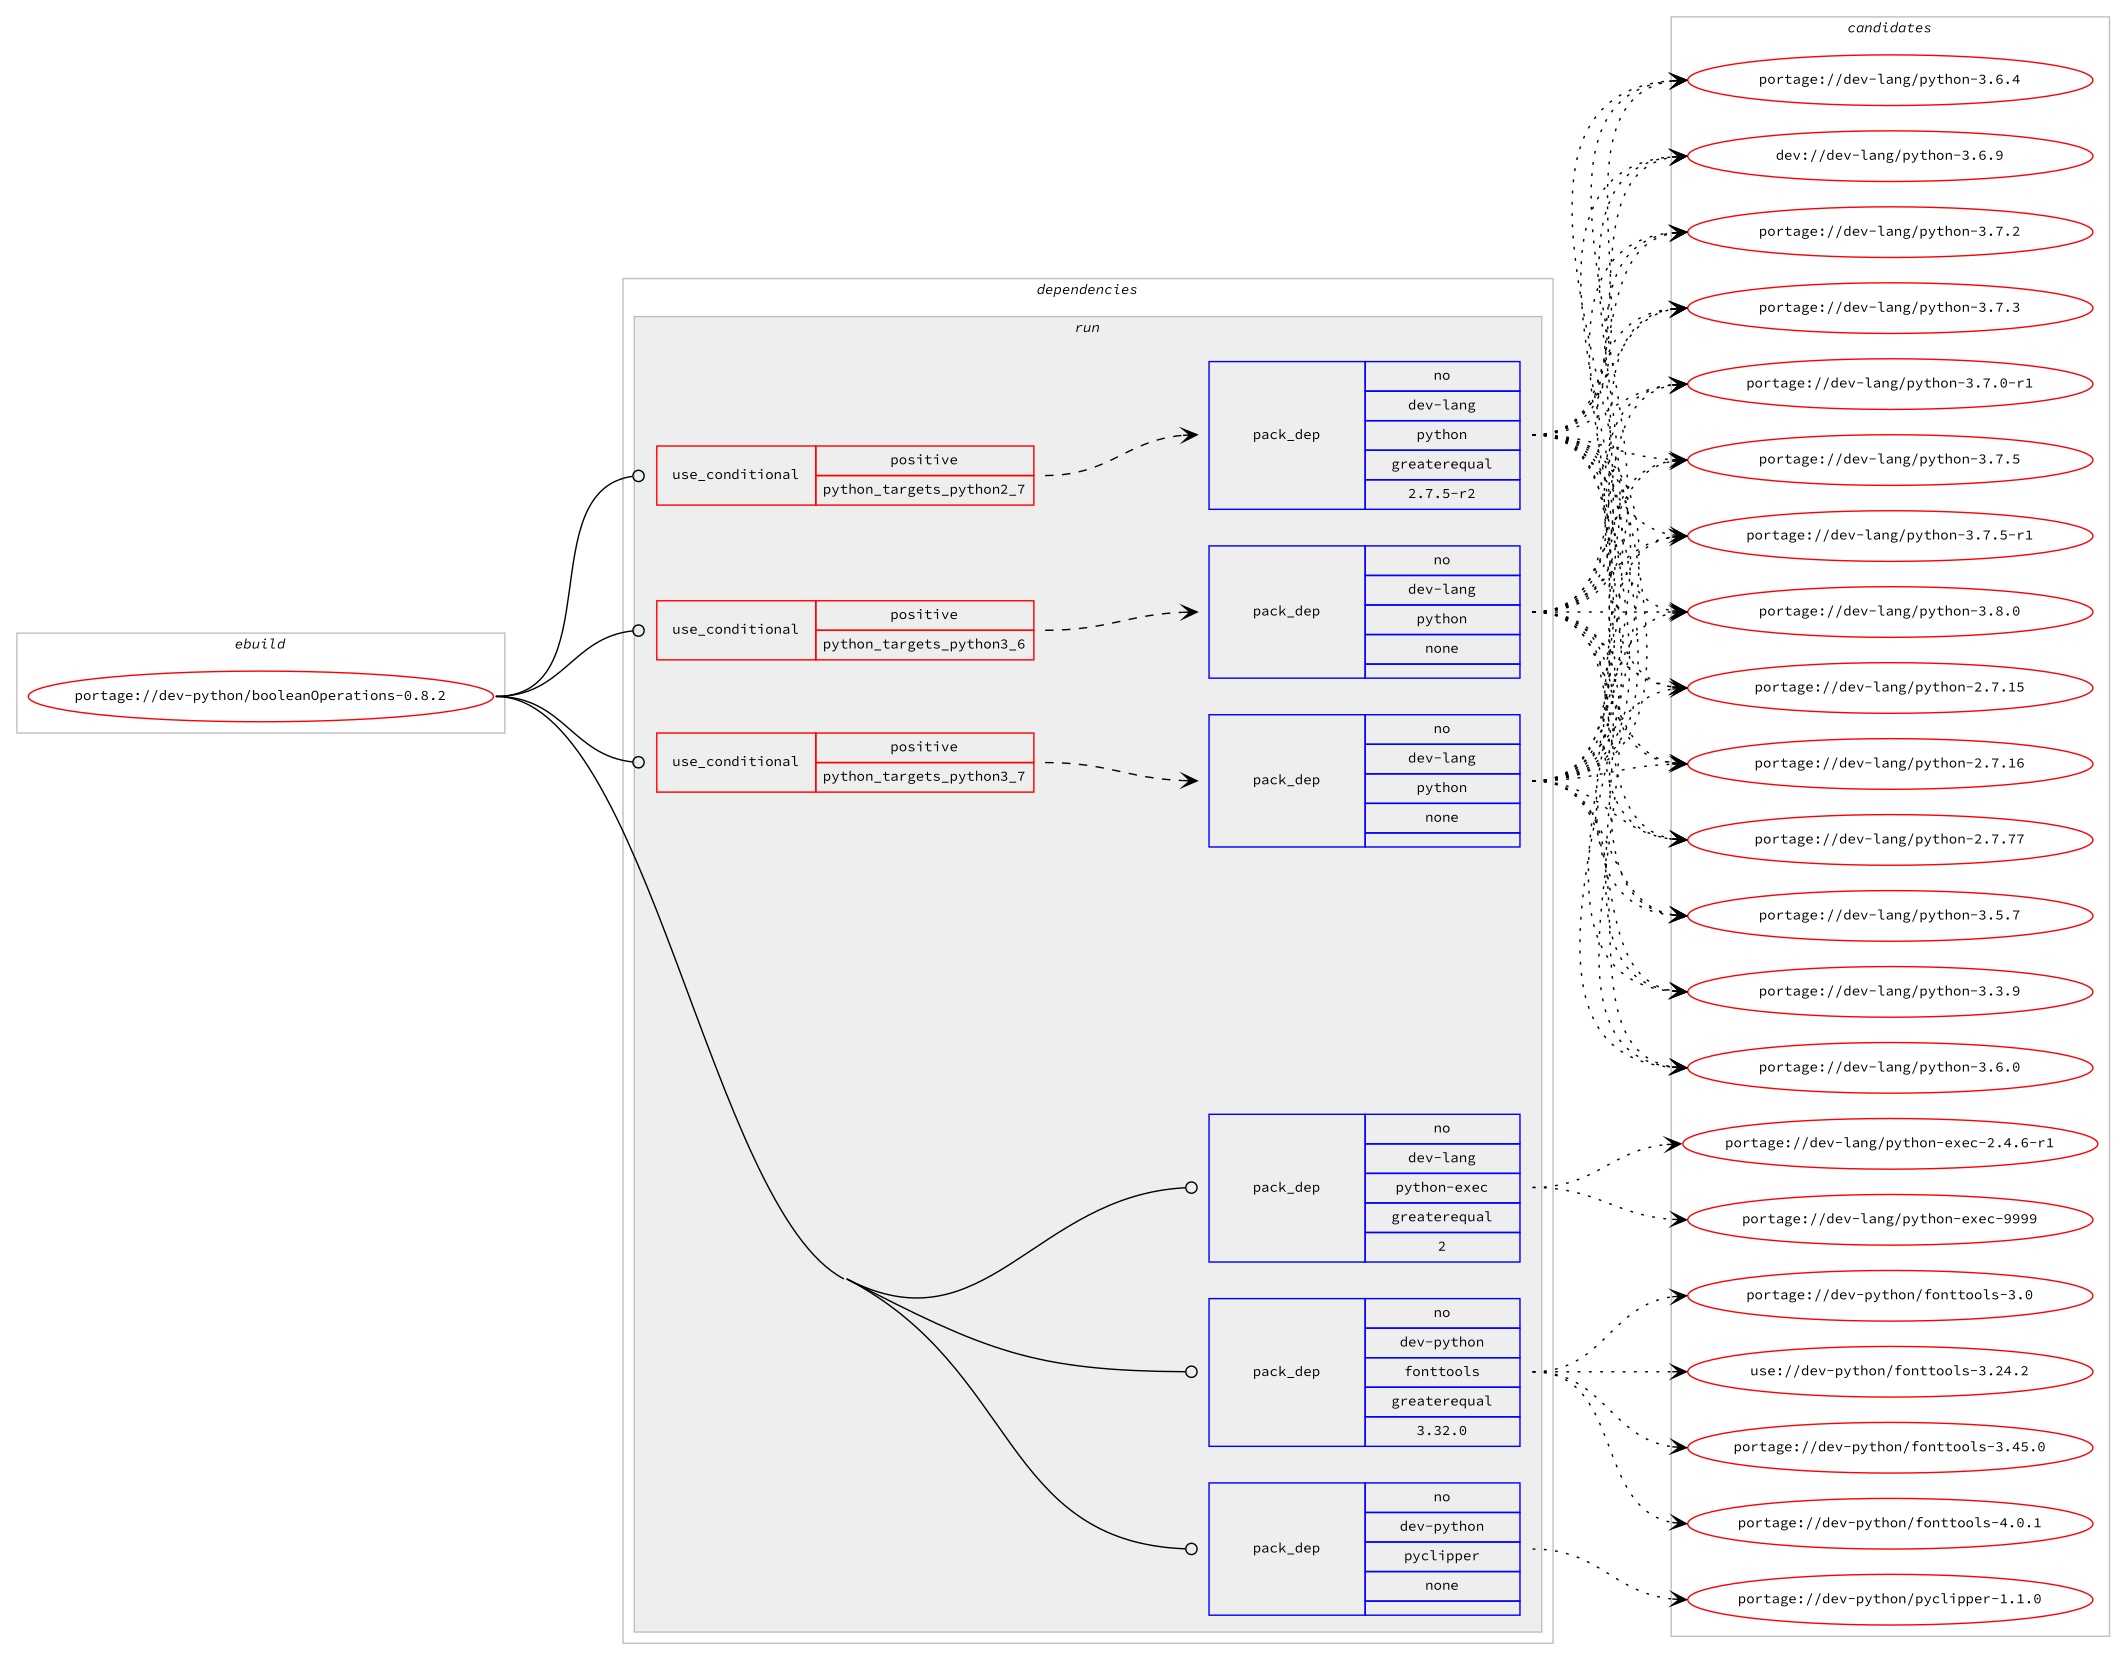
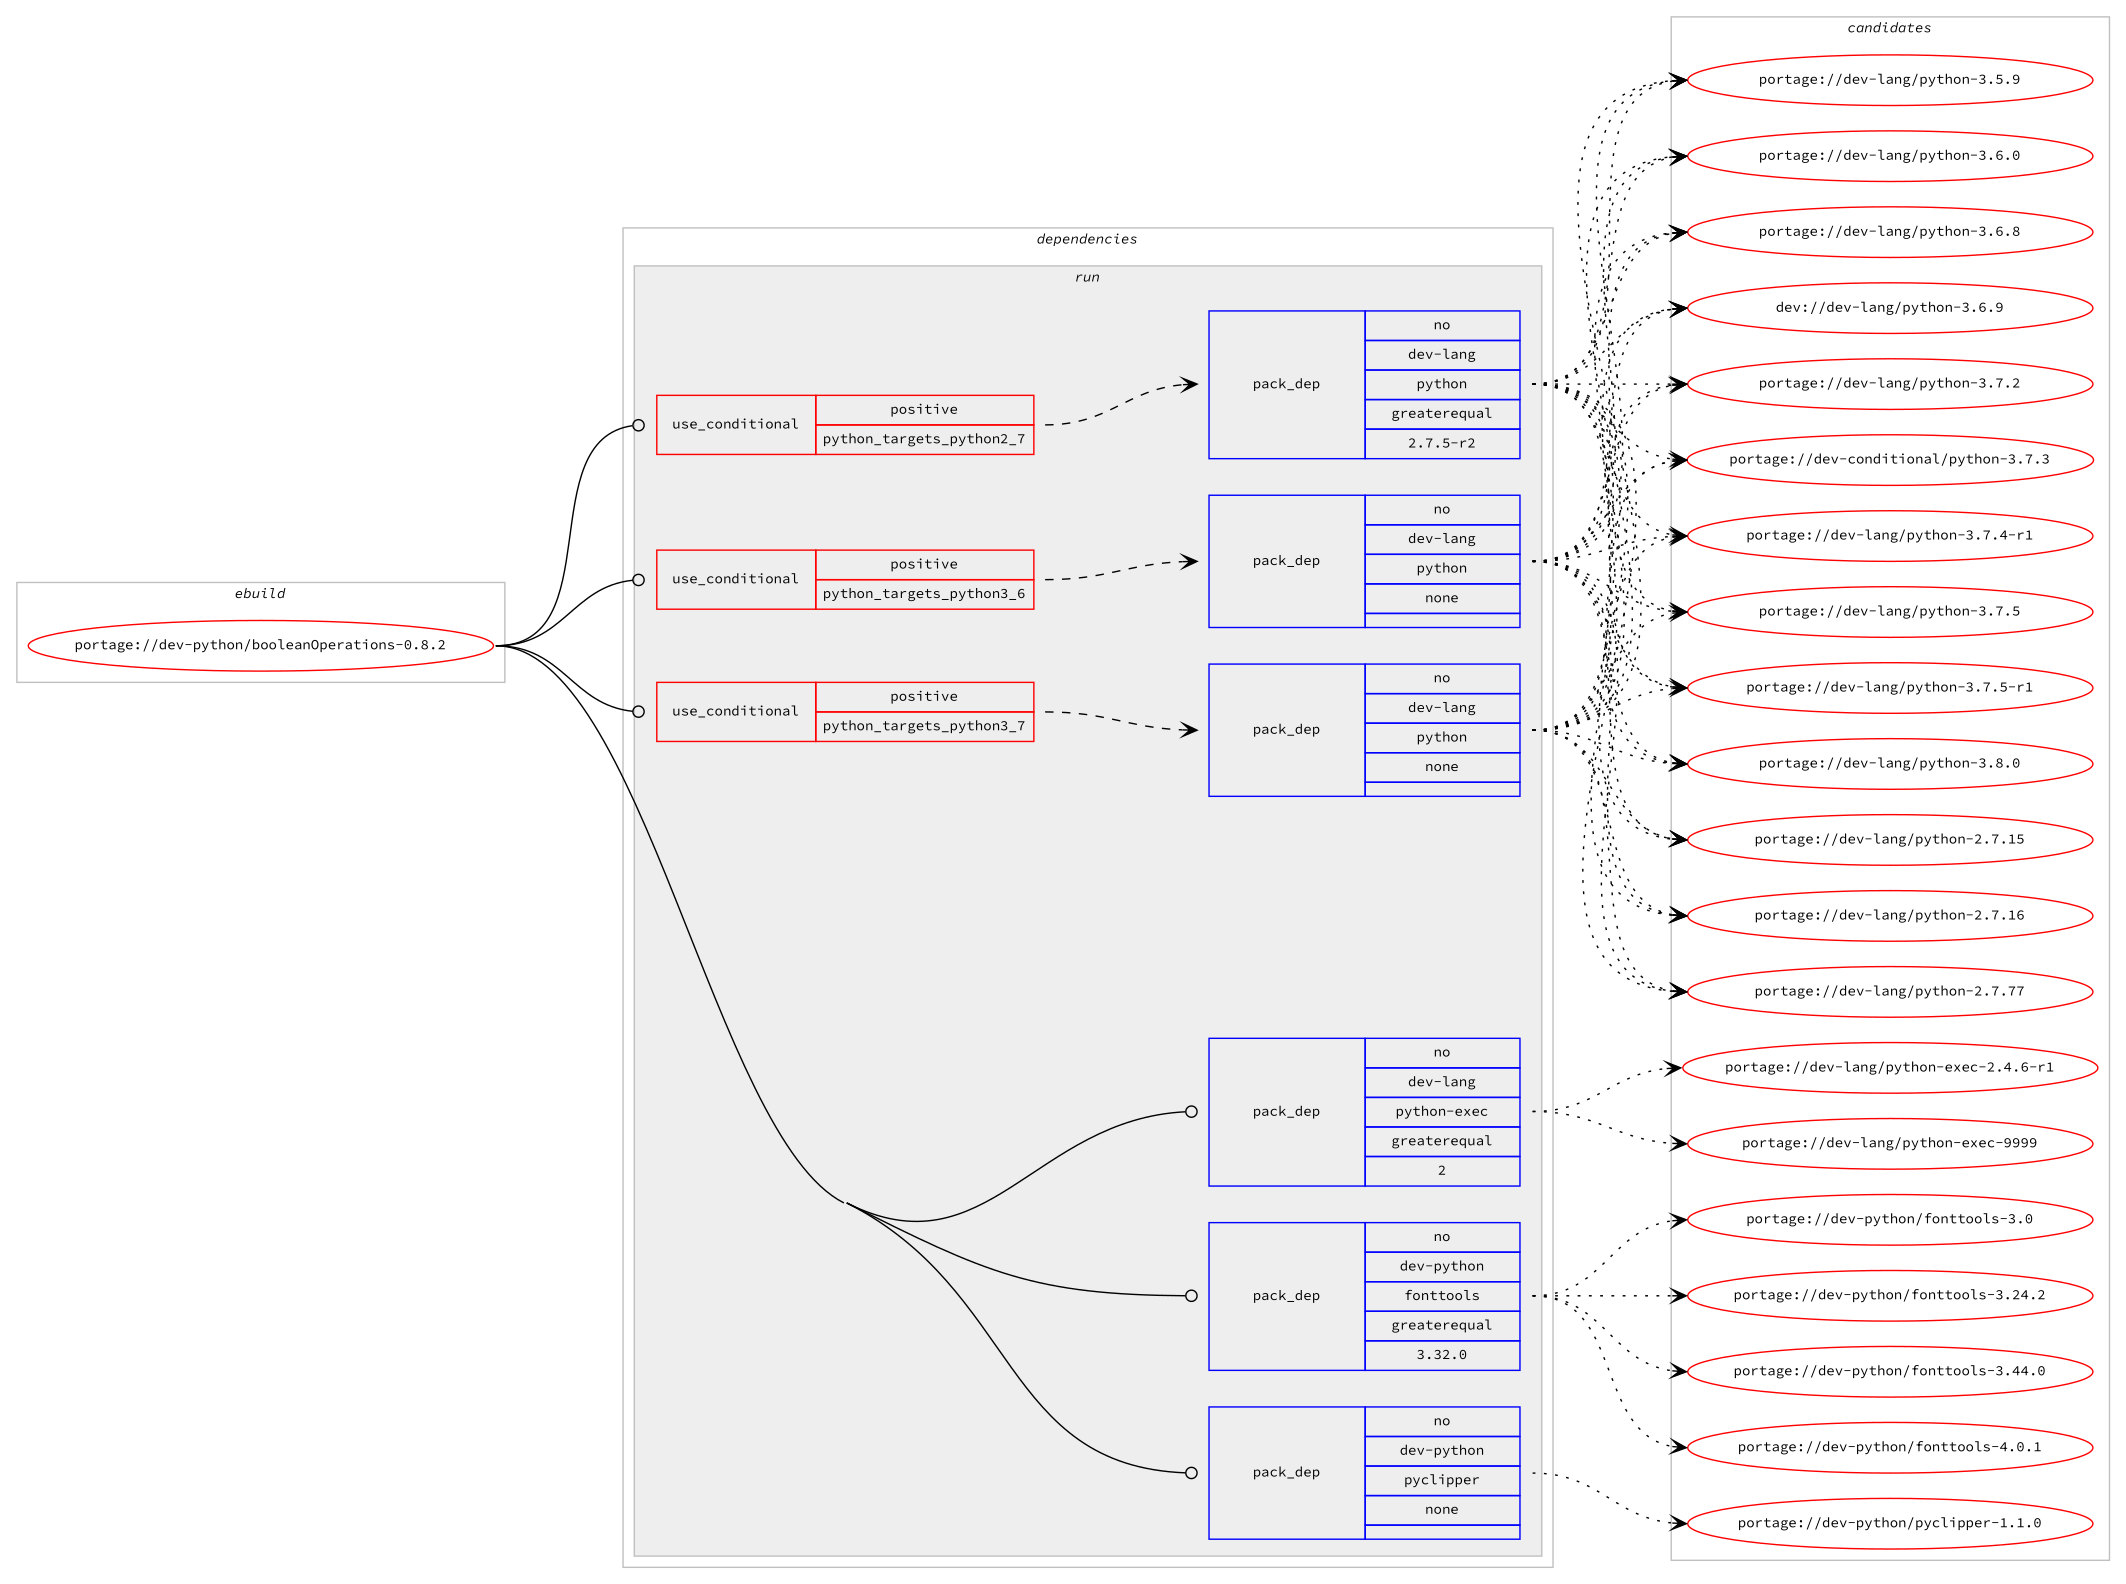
node "portage://dev-lang/python-3.6.4": label "portage://dev-lang/python-3.6.4" -> "portage://dev-lang/python-3.6.8"
node "portage://dev-lang/python-3.7.3": label "portage://dev-lang/python-3.7.3" -> "portage://dev-conditional/python-3.7.3"
node "portage://dev-lang/python-3.7.0-r1": label "portage://dev-lang/python-3.7.0-r1" -> "portage://dev-lang/python-3.7.4-r1"
node "portage://dev-lang/python-3.5.7": removed
node "portage://dev-lang/python-3.3.9": label "portage://dev-lang/python-3.3.9" -> "portage://dev-lang/python-3.5.9"
node "use://dev-python/fonttools-3.24.2": label "use://dev-python/fonttools-3.24.2" -> "portage://dev-python/fonttools-3.24.2"
node "portage://dev-python/fonttools-3.45.0": label "portage://dev-python/fonttools-3.45.0" -> "portage://dev-python/fonttools-3.44.0"
